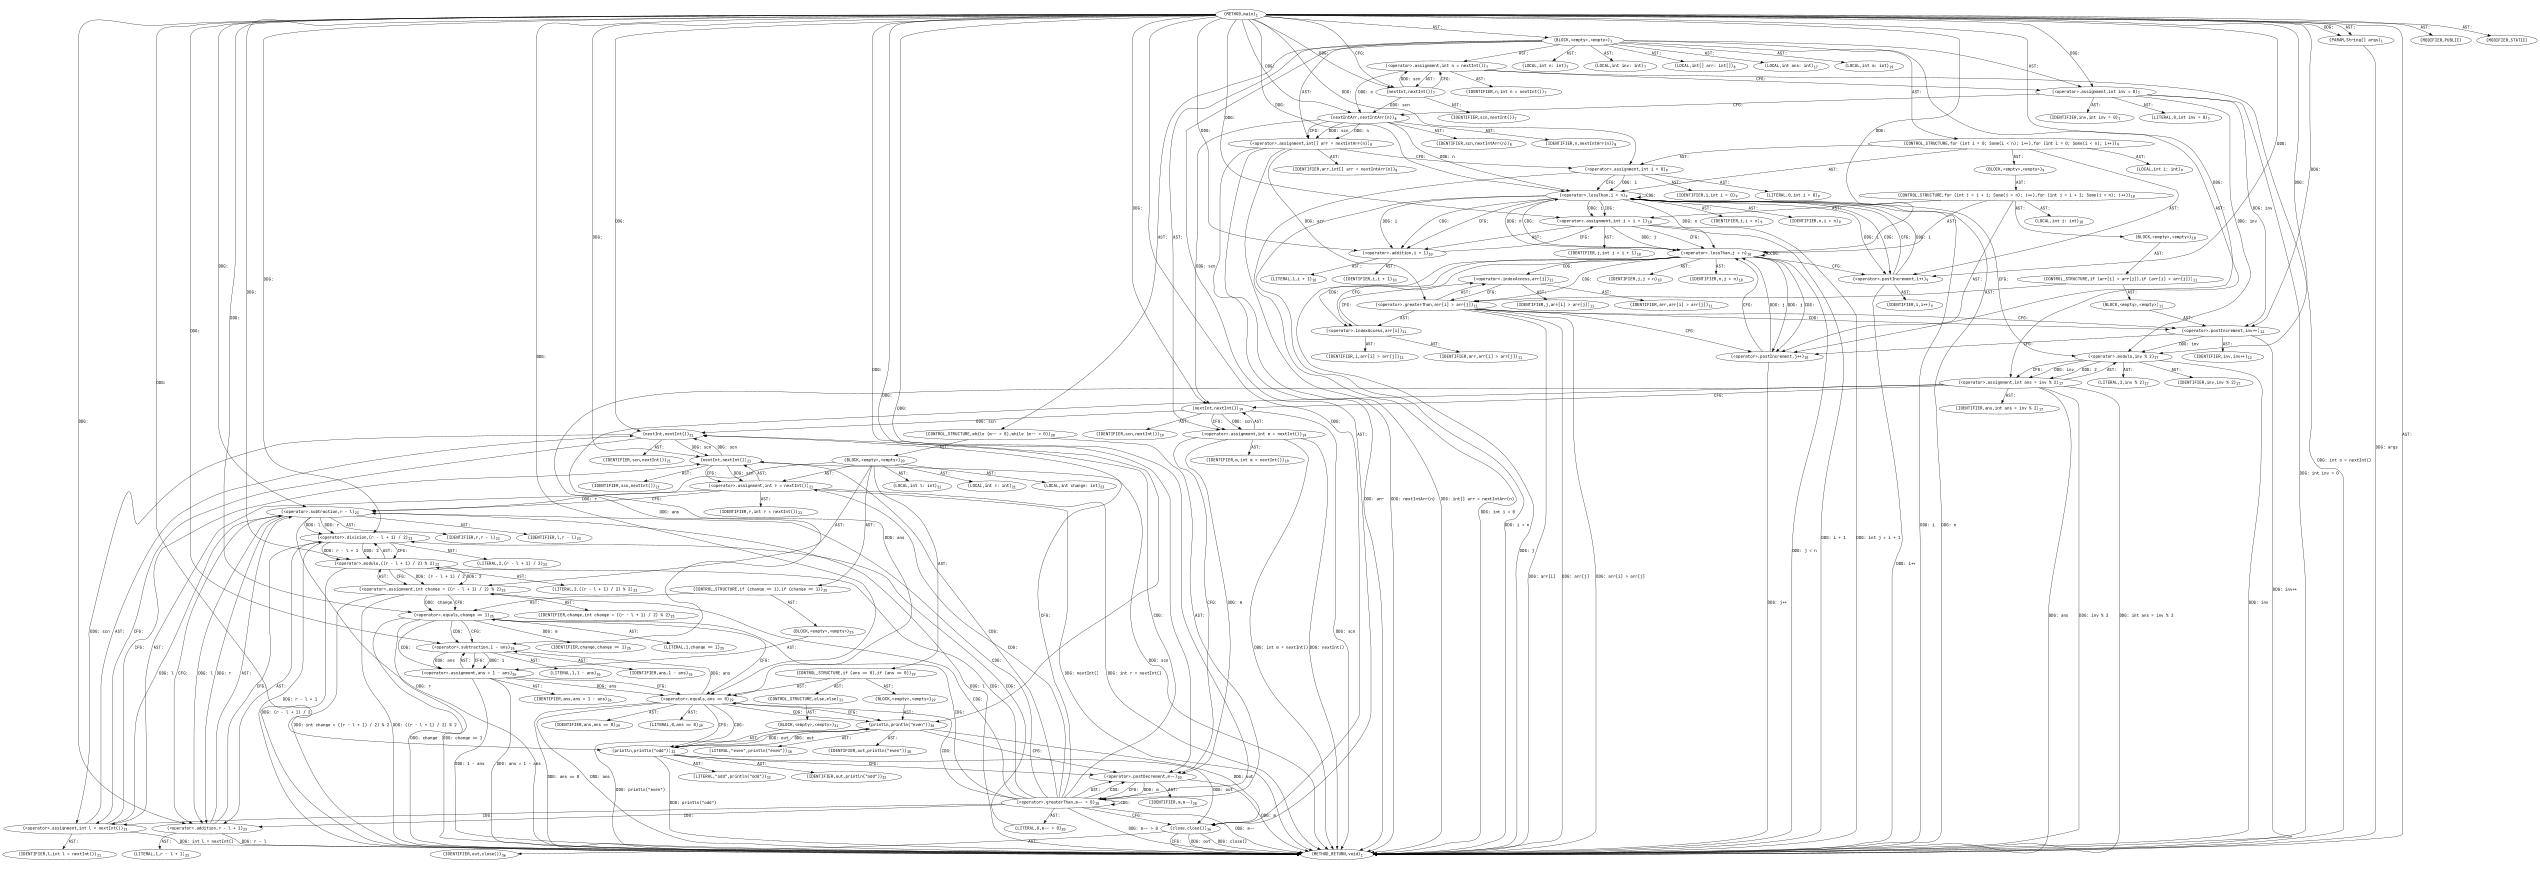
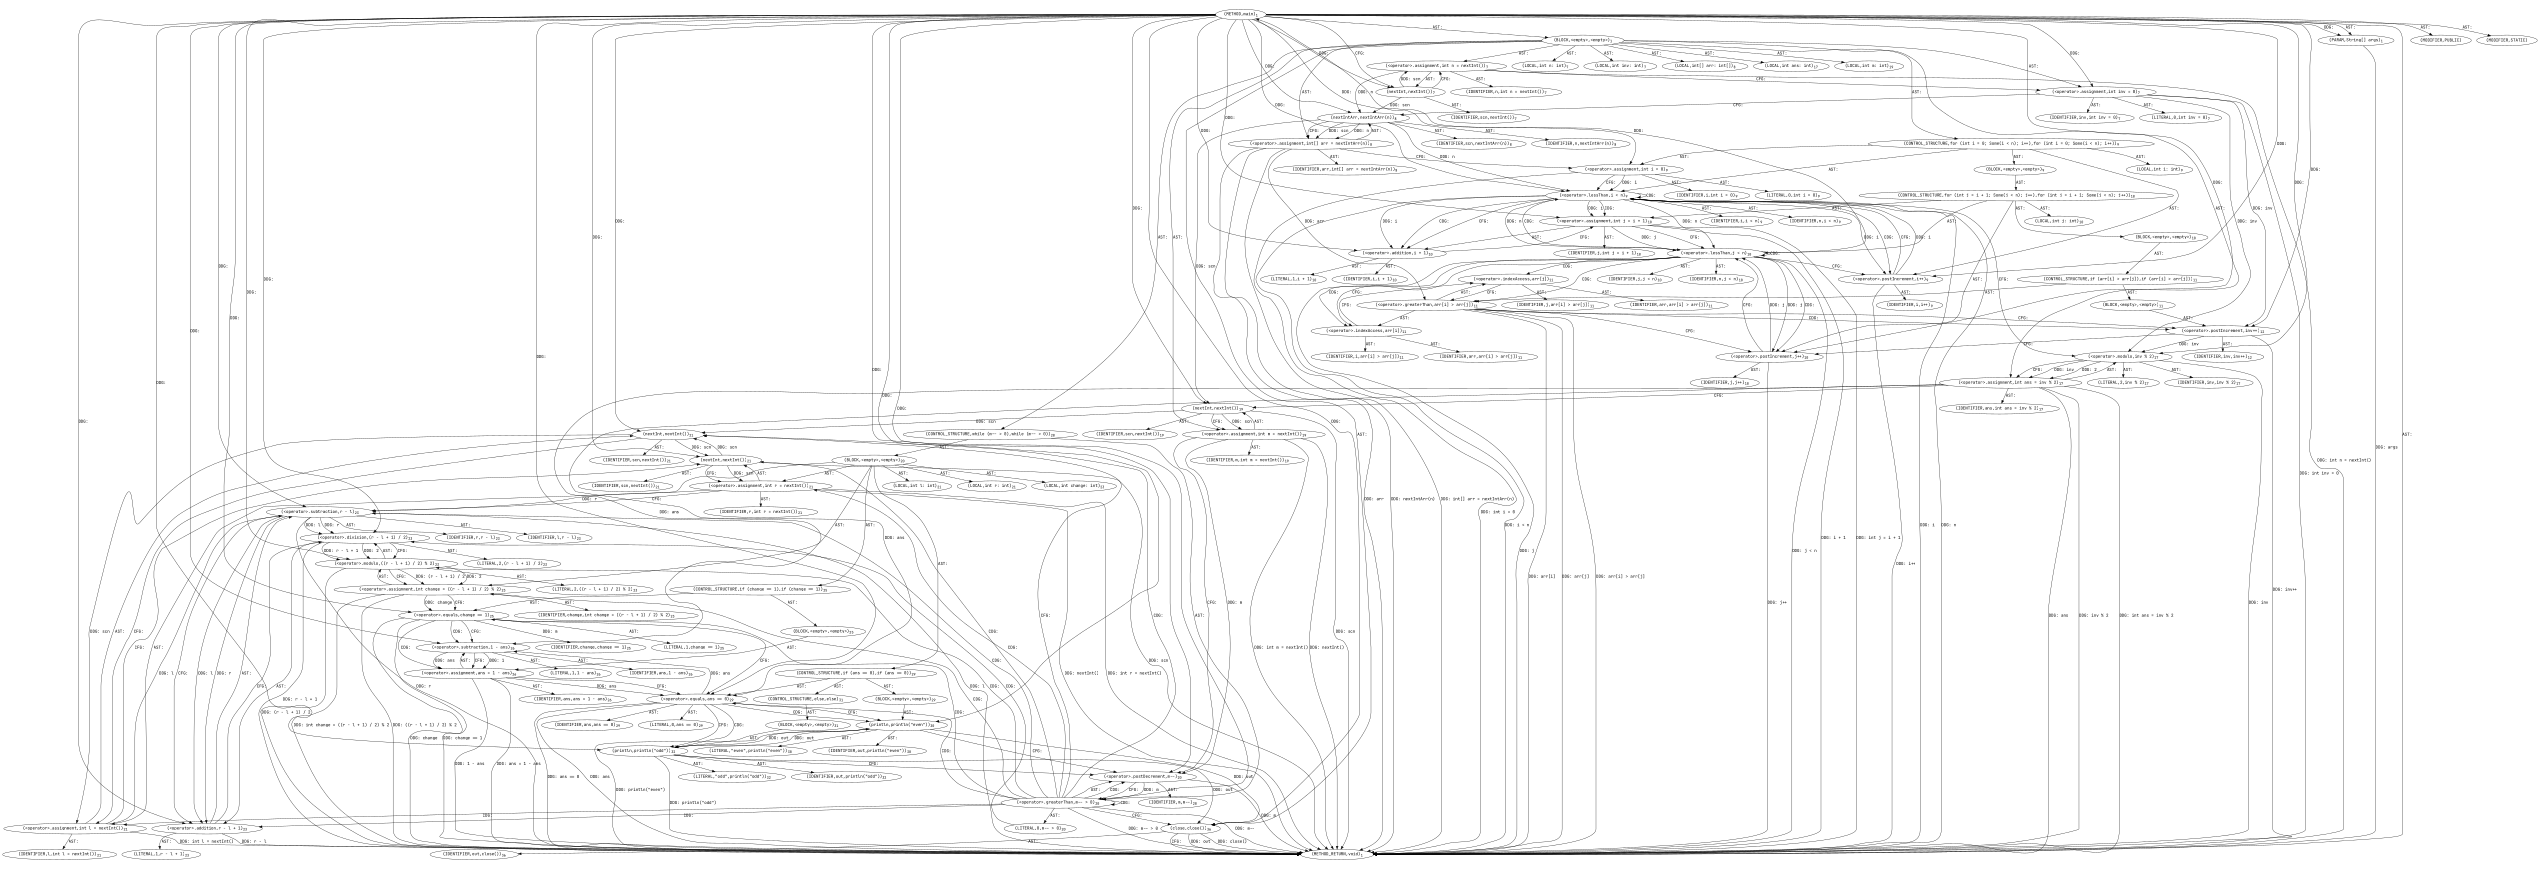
edge "(METHOD,main)" -> "(<operator>.lessThan,j < n)": reversed
edge "(<operator>.assignment,int[] arr = nextIntArr(n))" -> "(nextIntArr,nextIntArr(n))": added, label "AST:"
node "(IDENTIFIER,j,j++)": added
